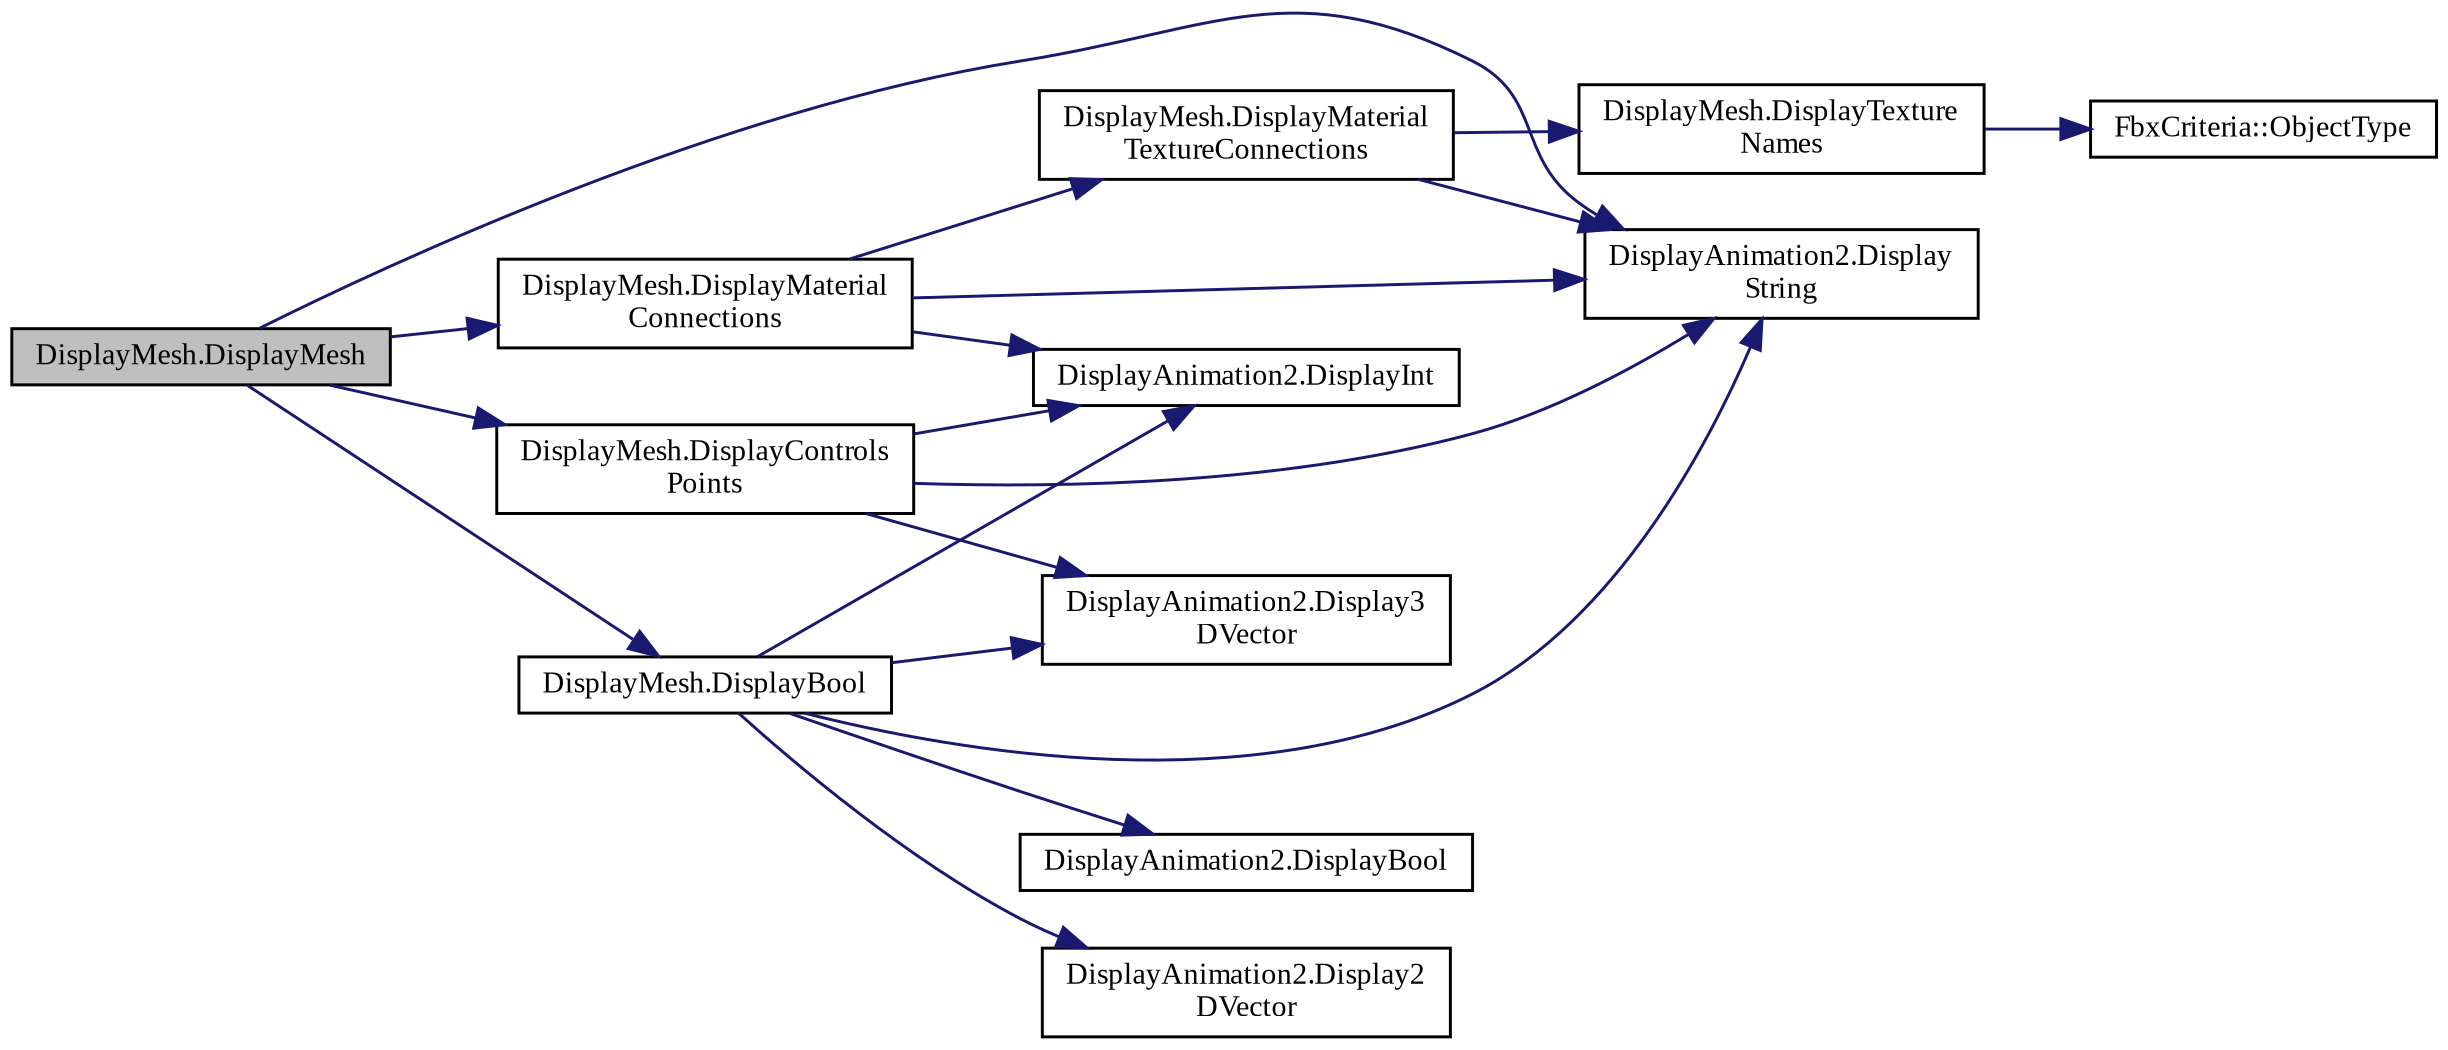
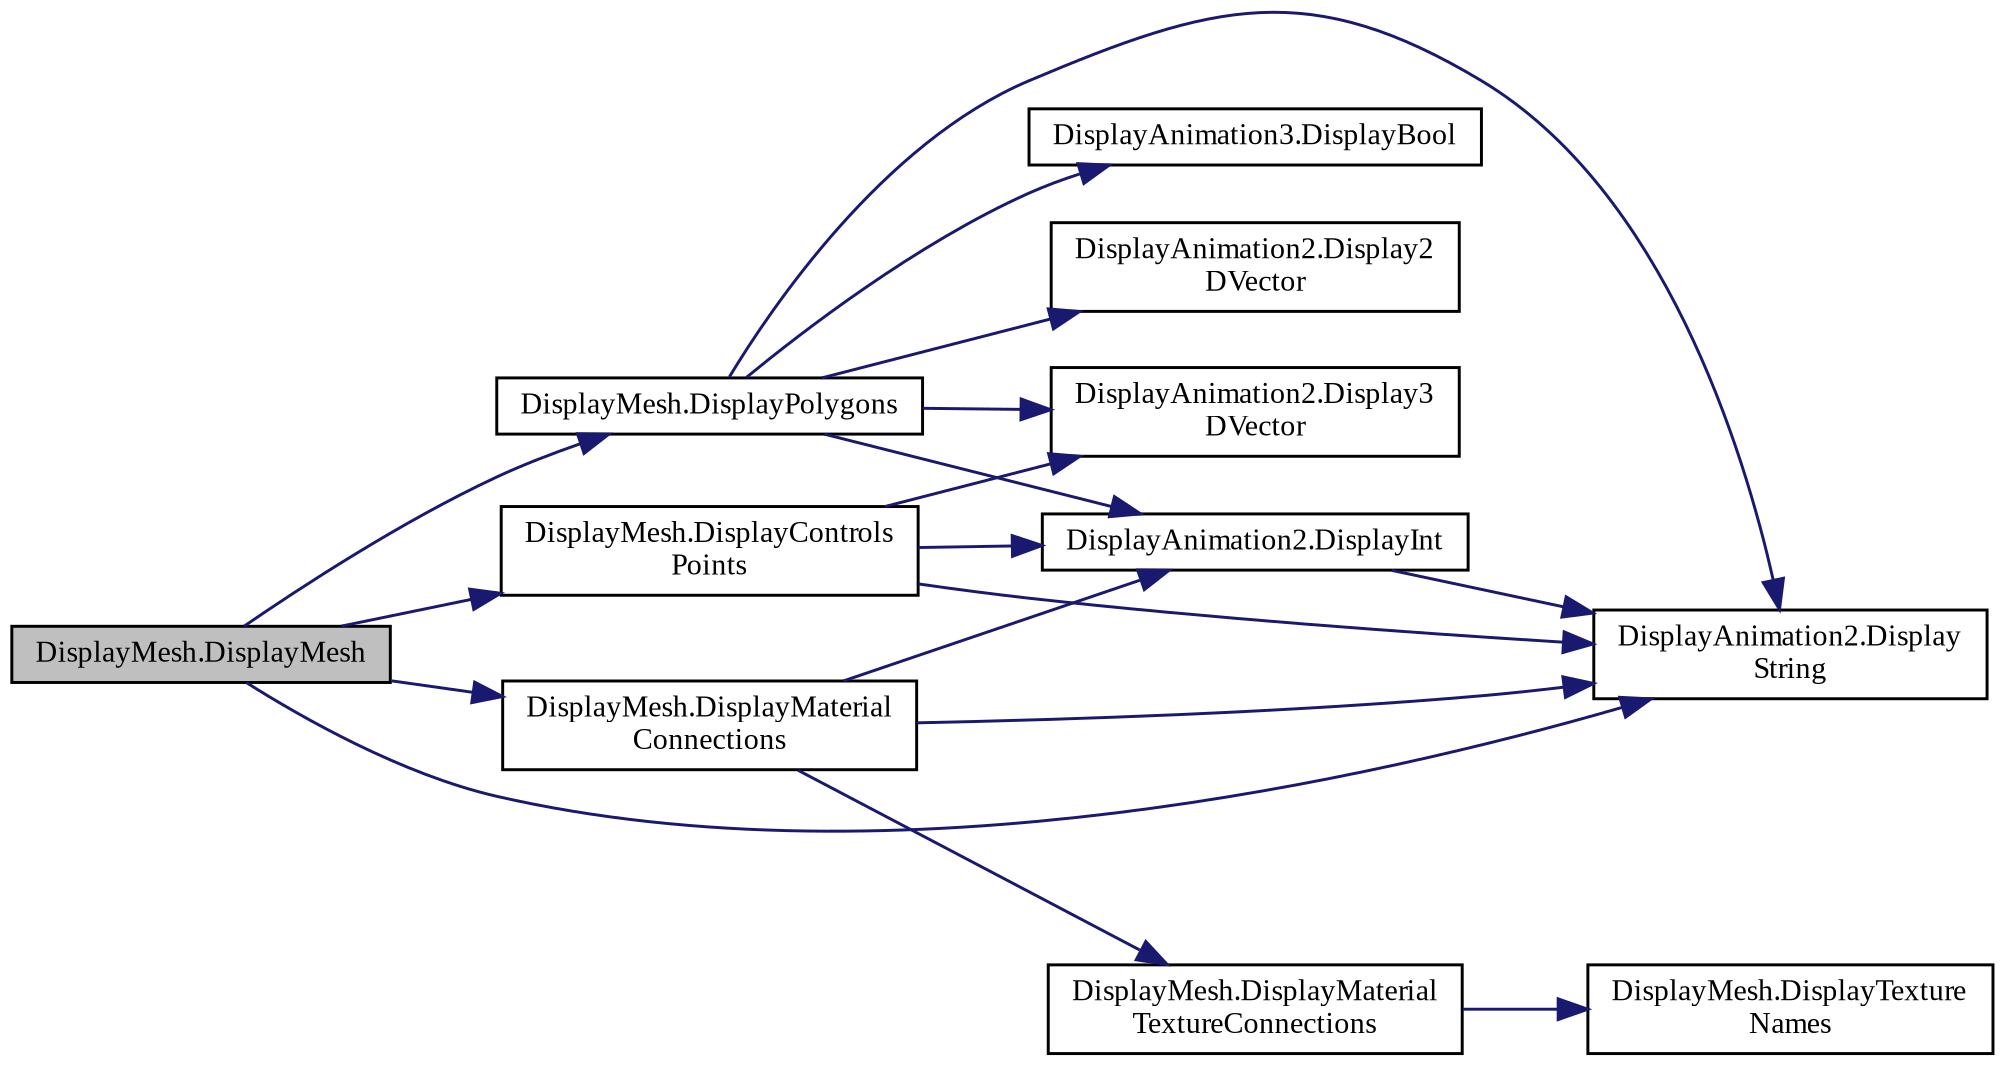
node "FbxCriteria::ObjectType": removed
edge "DisplayMesh.DisplayMaterial TextureConnections" -> "DisplayAnimation2.Display String": now "DisplayAnimation2.DisplayInt" -> "DisplayAnimation2.Display String"
node "DisplayMesh.DisplayBool": label "DisplayMesh.DisplayBool" -> "DisplayMesh.DisplayPolygons"
node "DisplayAnimation2.DisplayBool": label "DisplayAnimation2.DisplayBool" -> "DisplayAnimation3.DisplayBool"
